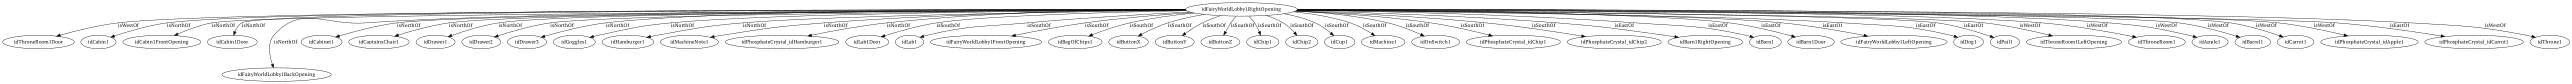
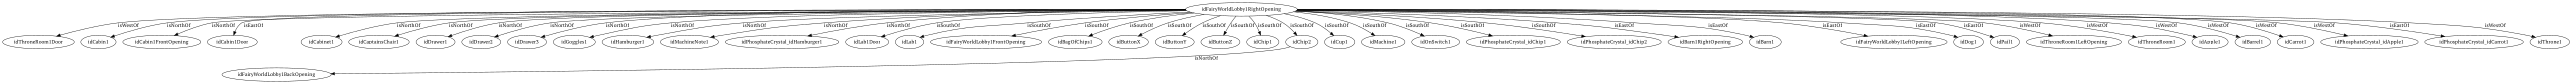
edge "idFairyWorldLobby1RightOpening" -> "idFairyWorldLobby1BackOpening": now "idChip2" -> "idFairyWorldLobby1BackOpening"
edge "idFairyWorldLobby1RightOpening" -> "idCabin1Door": label "isNorthOf" -> "isEastOf"
node "idBarn1Door": removed
